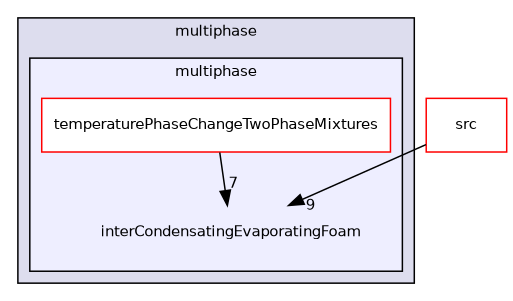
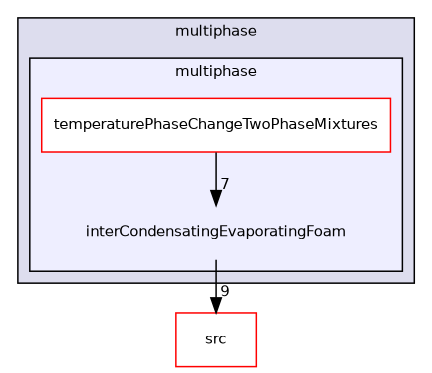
edge "src" -> "interCondensatingEvaporatingFoam": reversed
